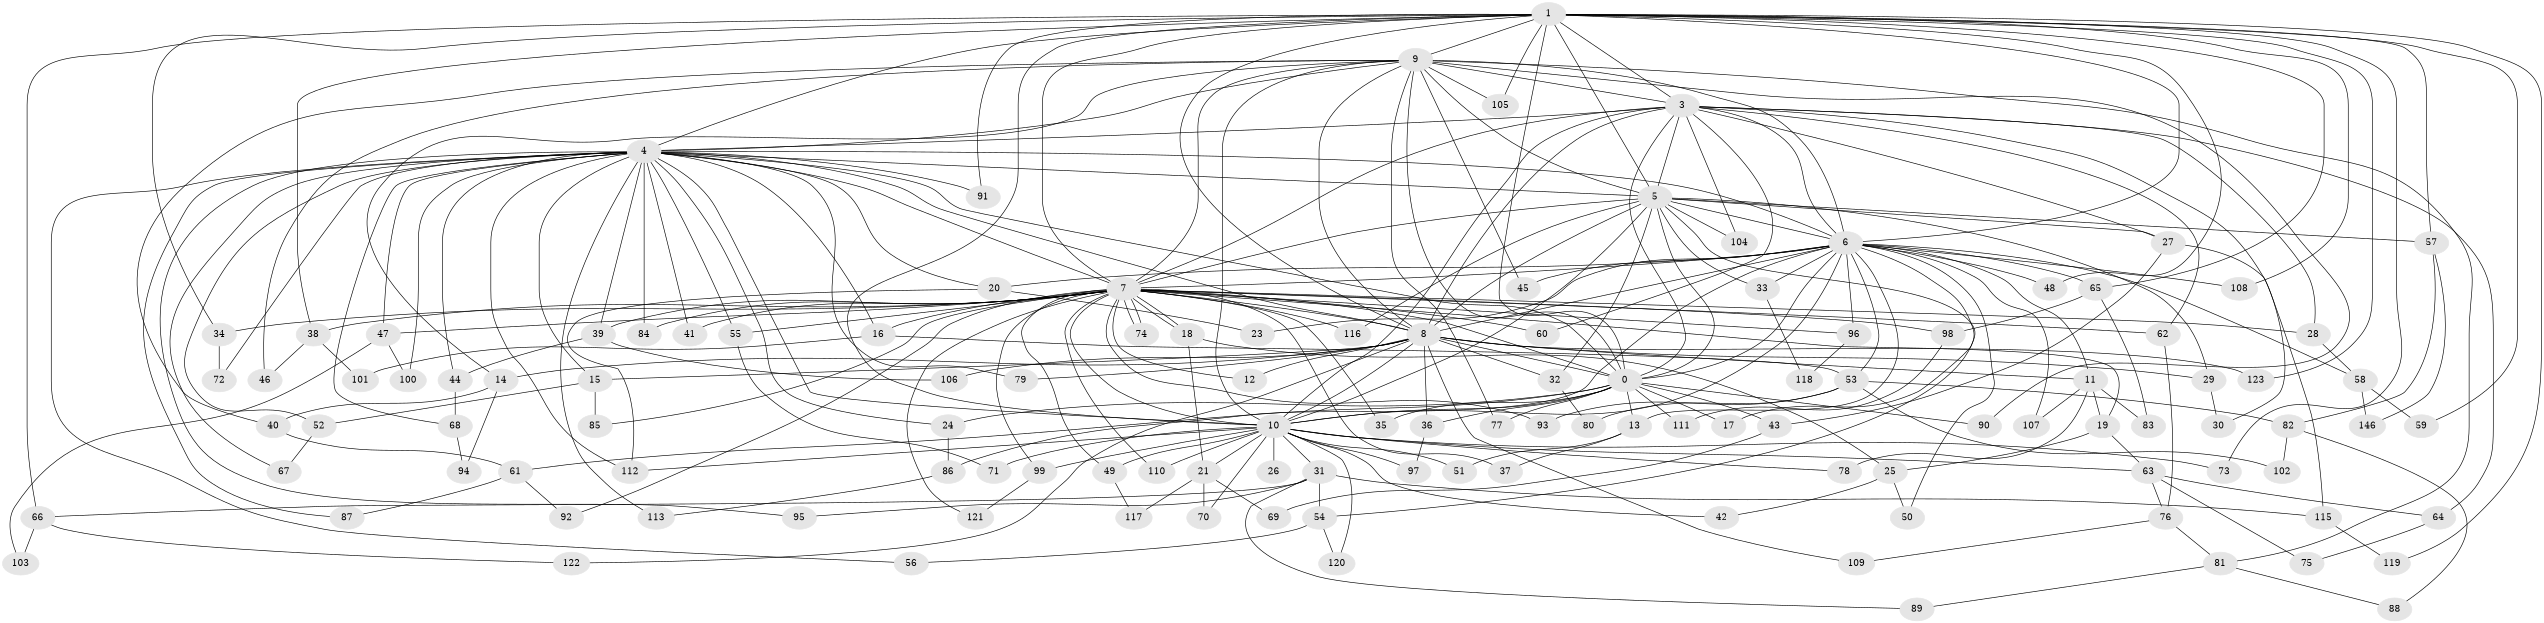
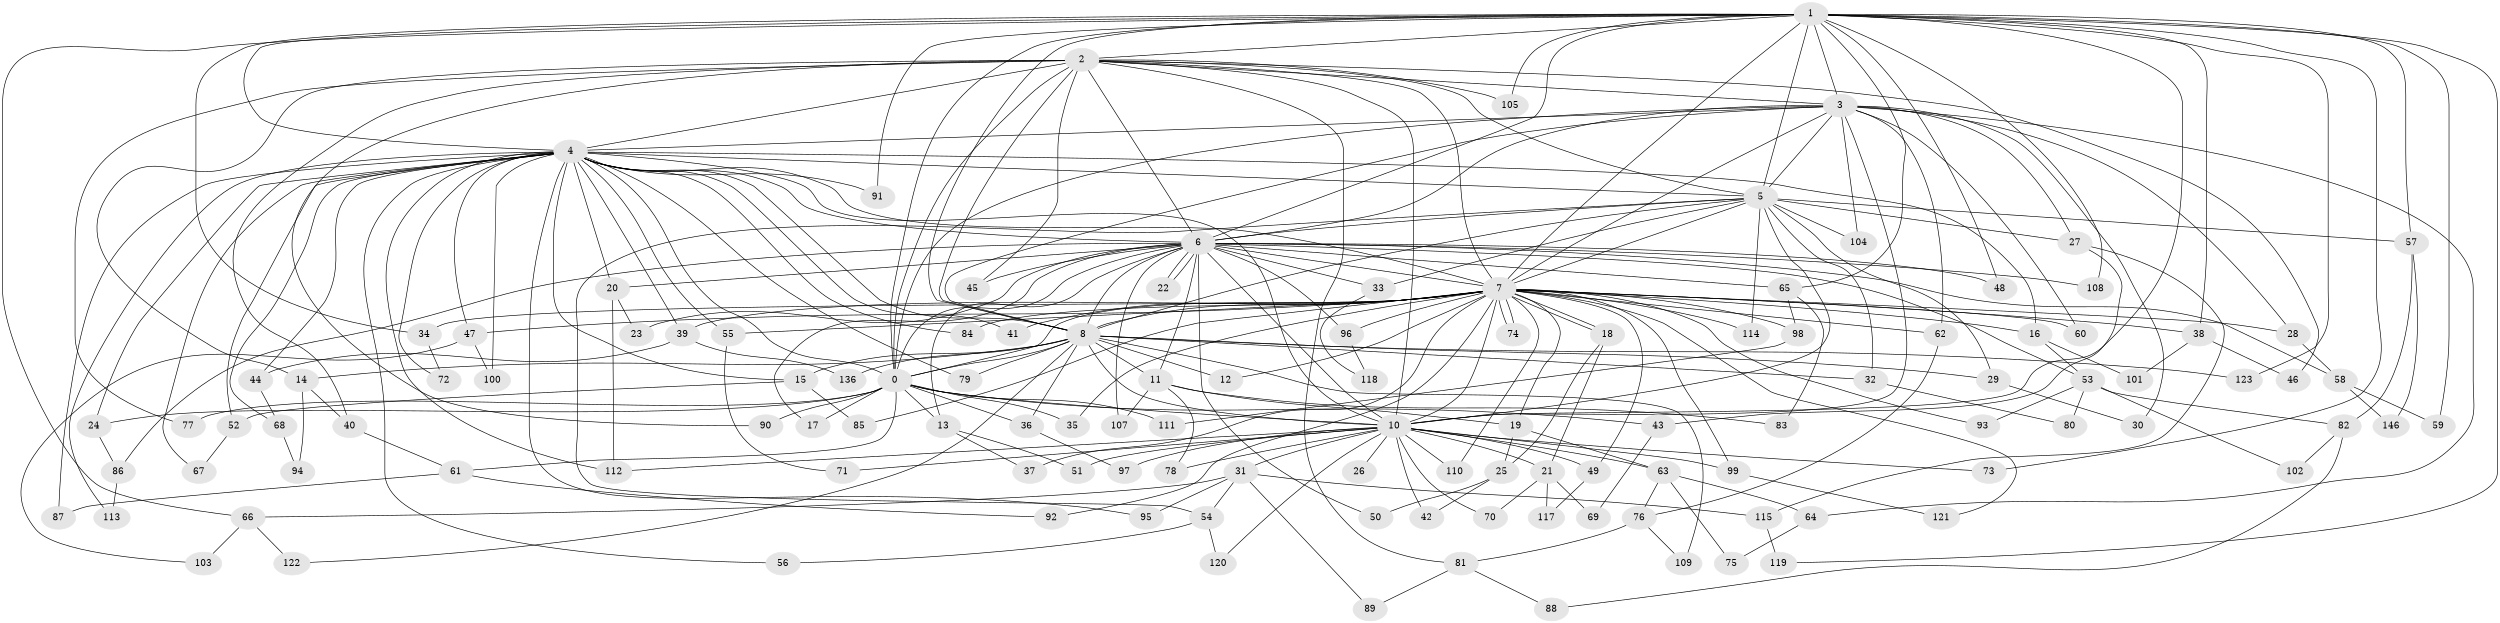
node "9": label "9" -> "2"
node "22": added
edge "5" -- "0": removed
node "116": label "116" -> "114"
node "106": label "106" -> "136"
